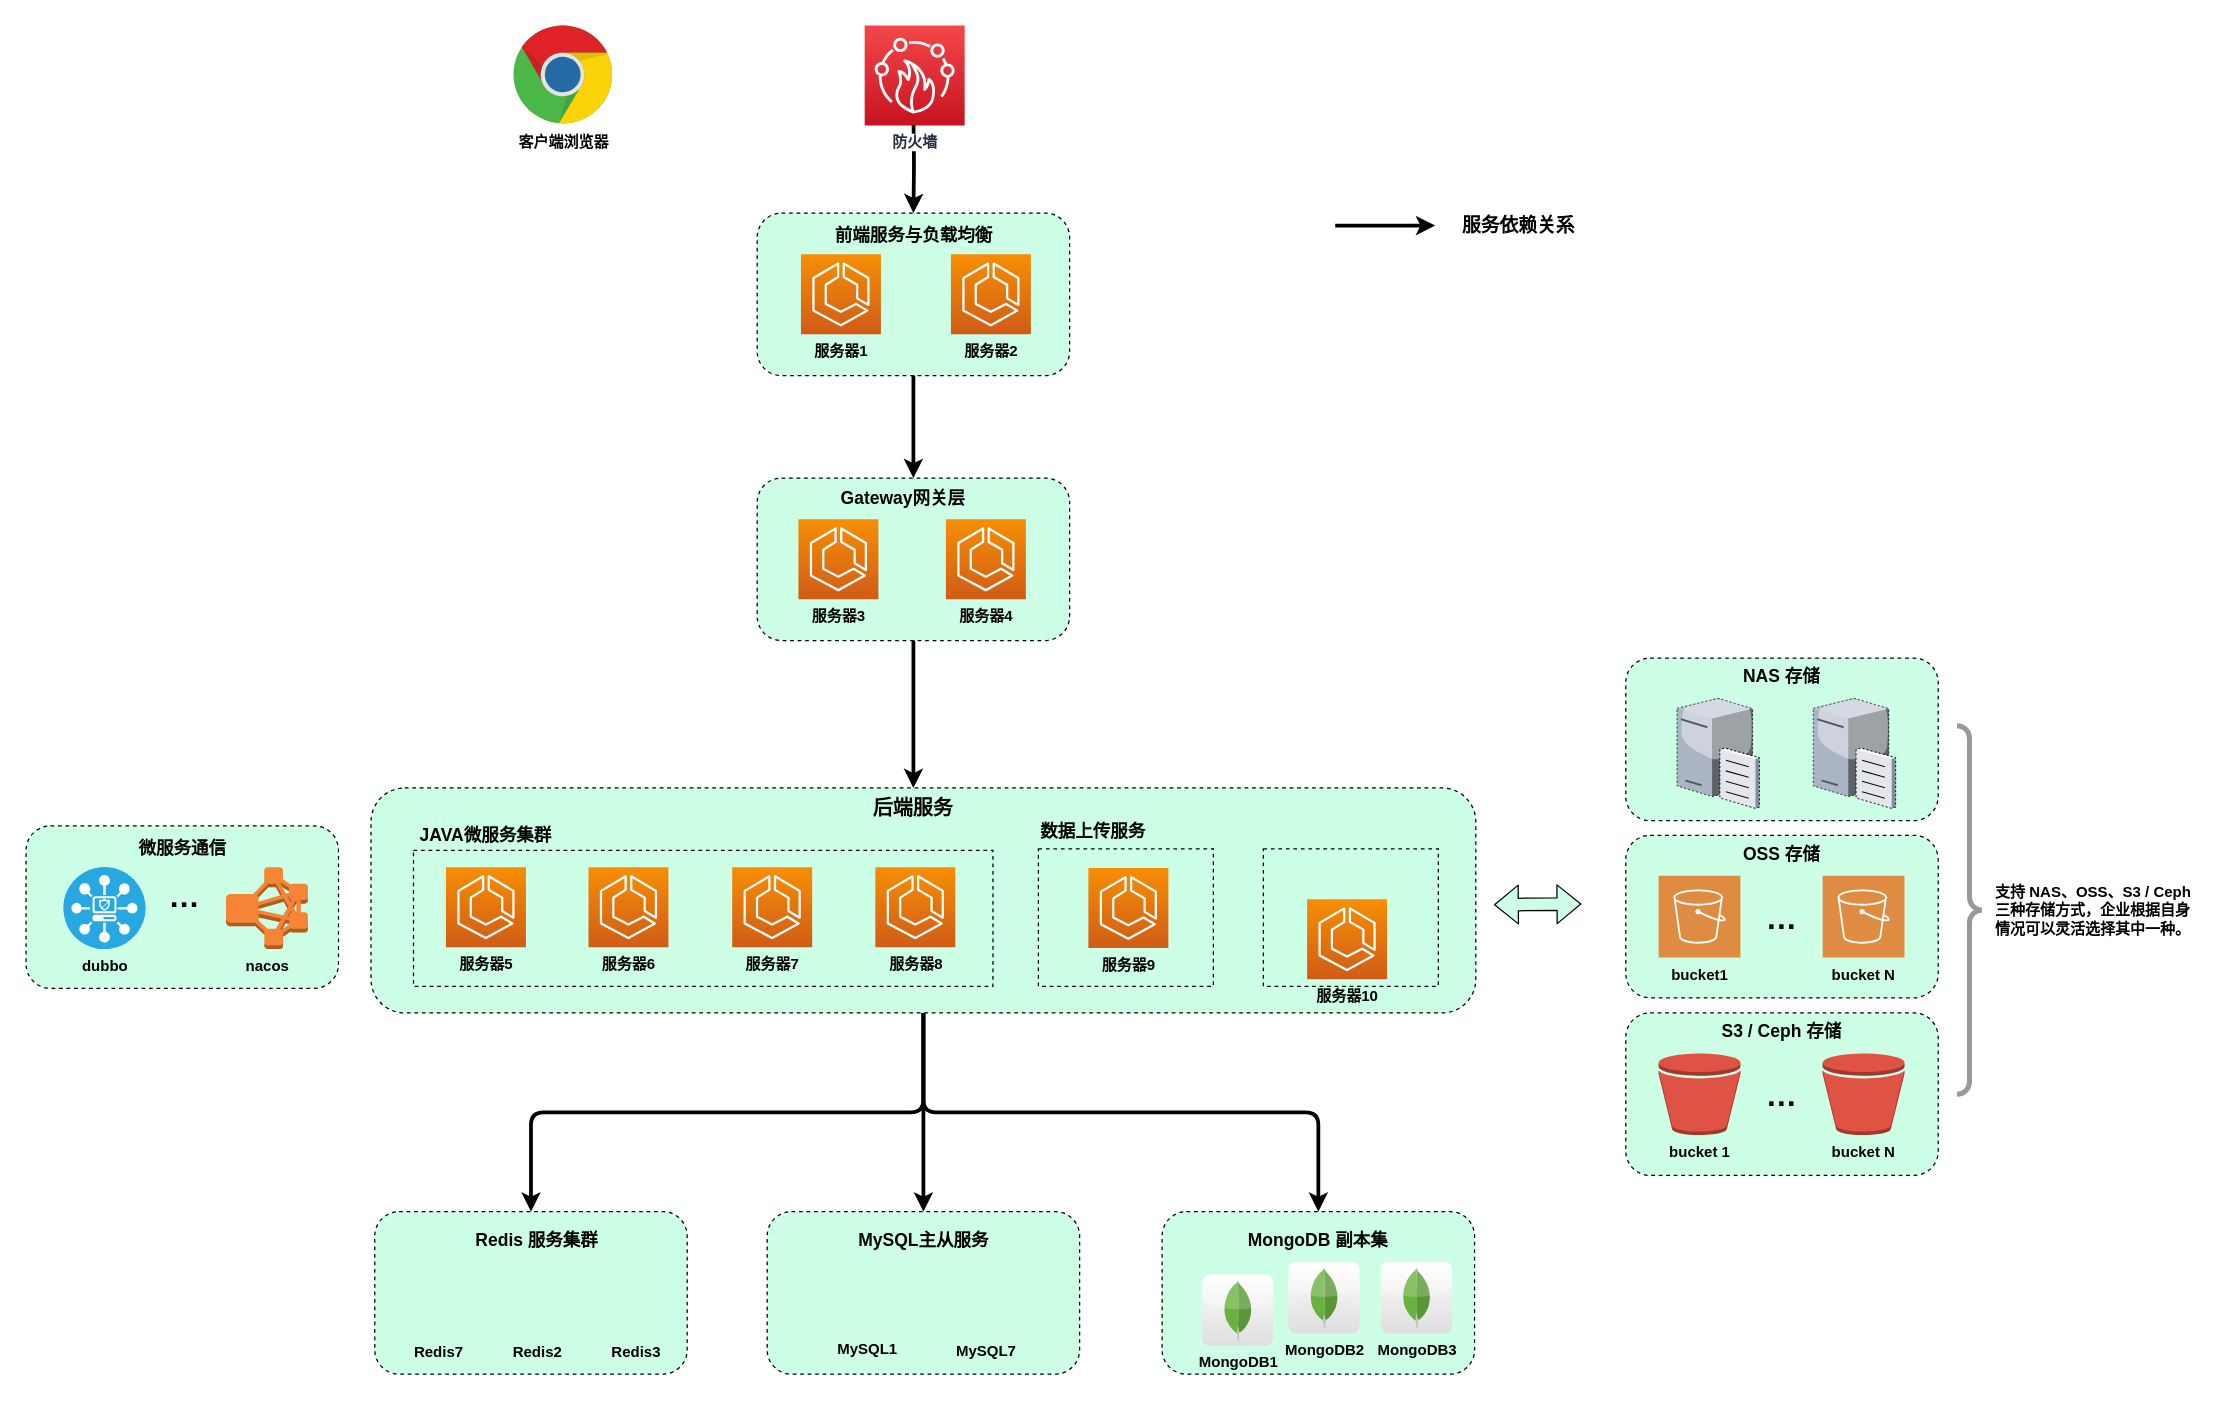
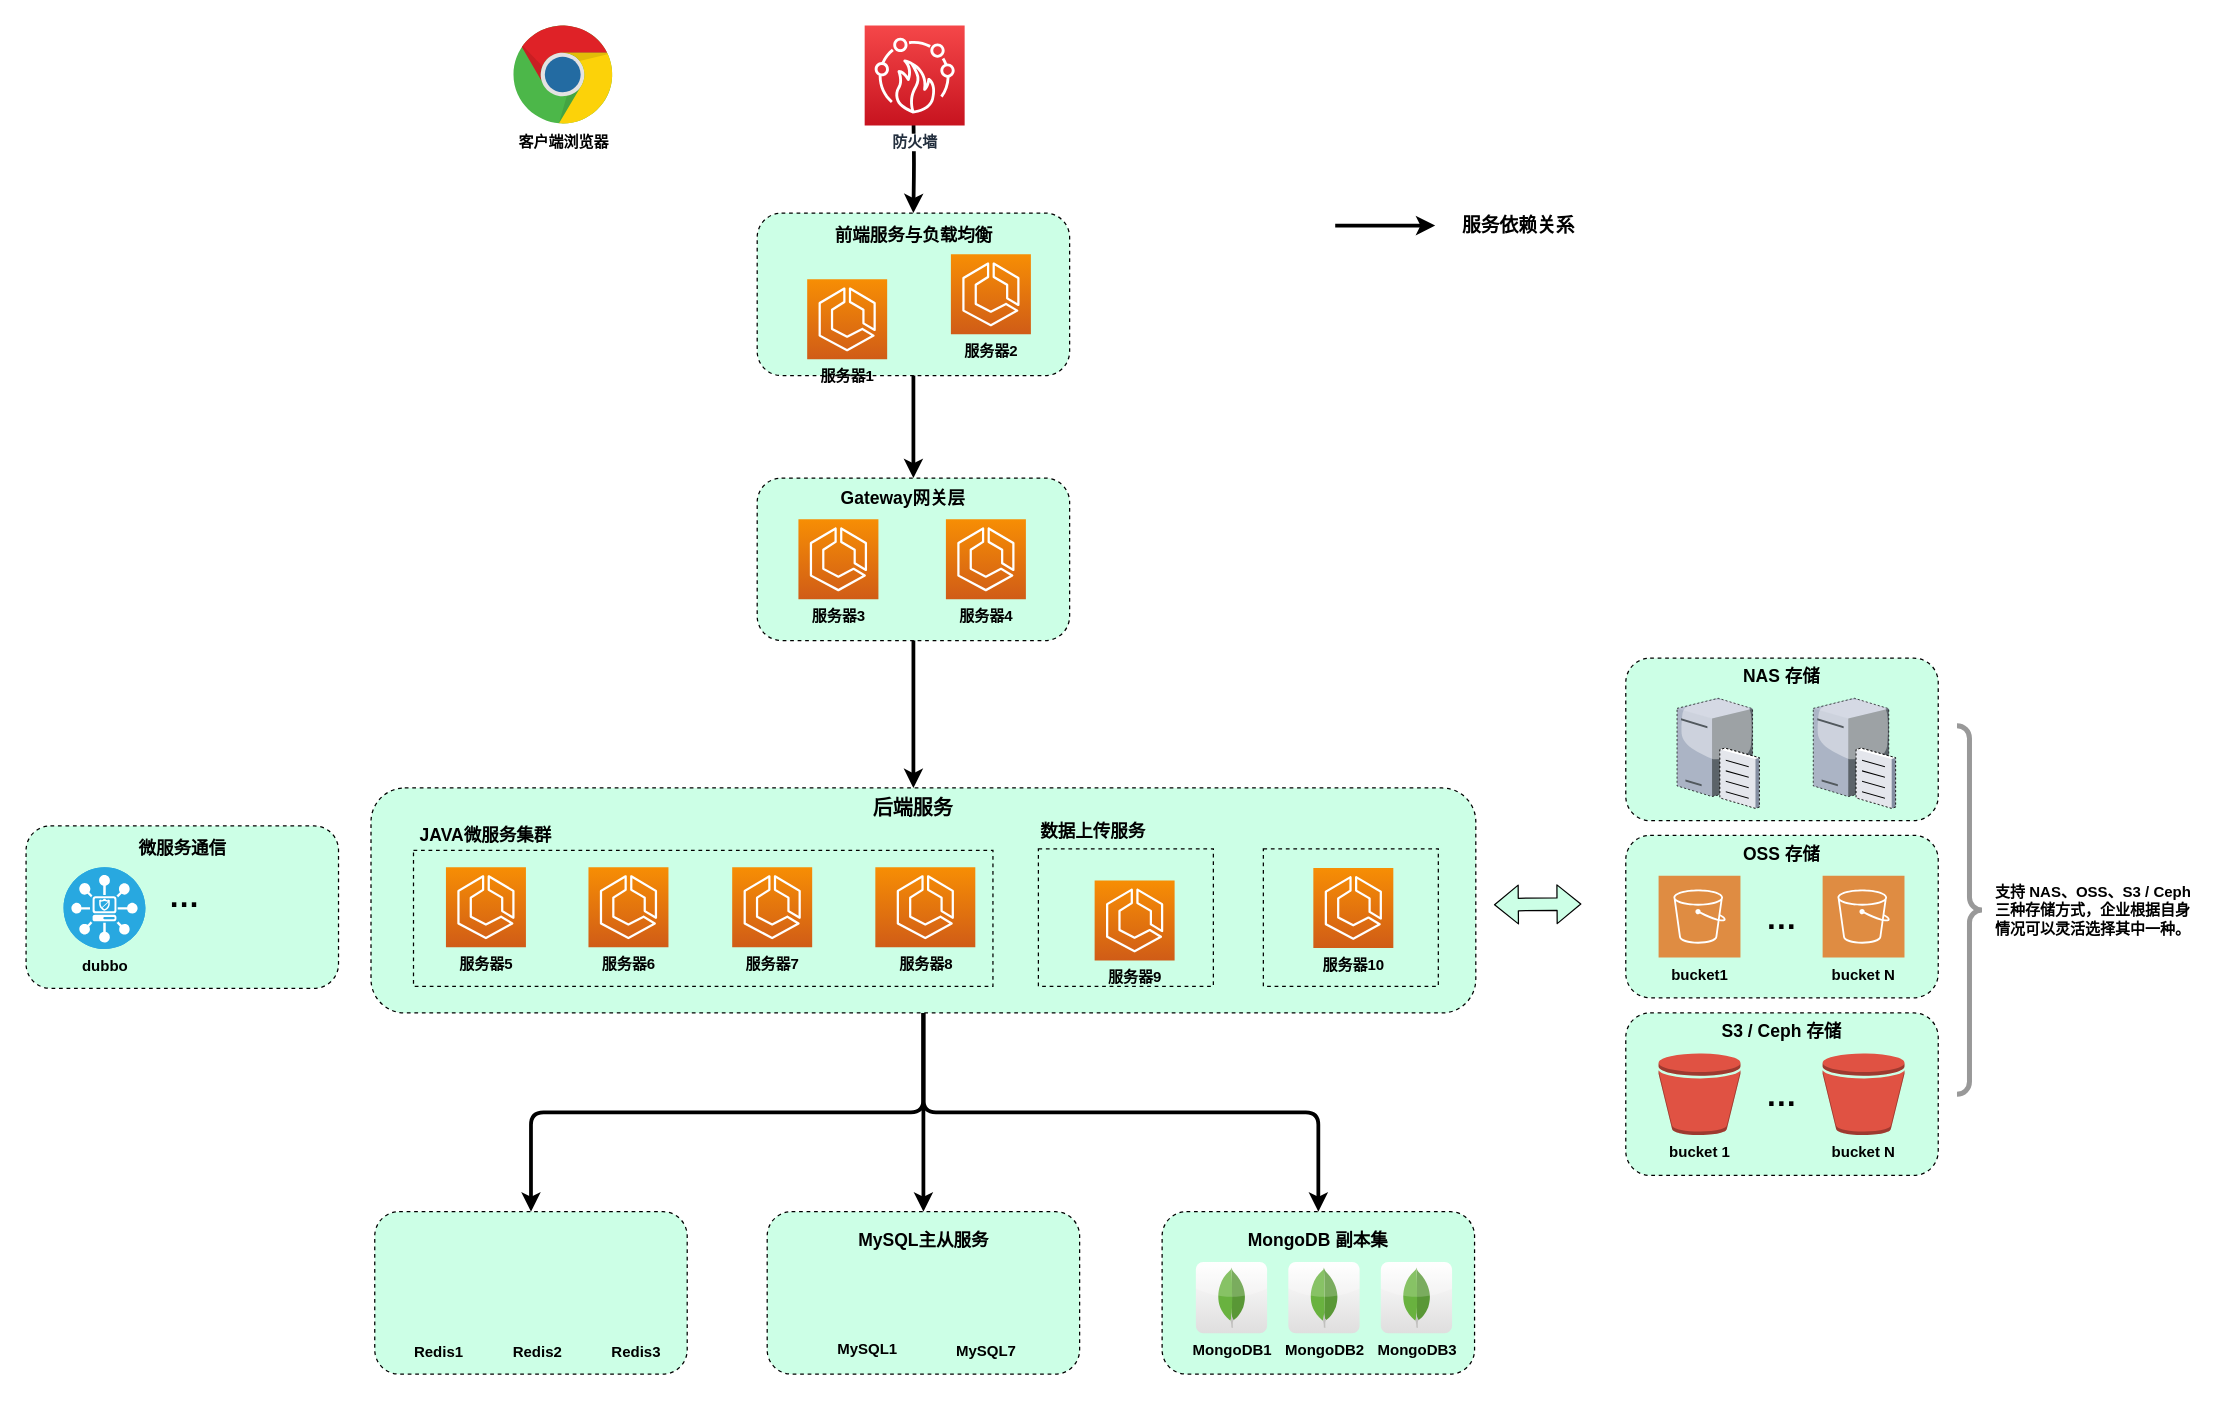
node "服务器1": moved (841, 294) -> (847, 319)
node "服务器8": size 80x80 -> 100x80
node "nacos": removed
node "服务器9": moved (1128, 908) -> (1134, 921)
node "服务器10": moved (1347, 939) -> (1353, 908)
node "Redis 服务集群": removed
node "MongoDB1": moved (1238, 1310) -> (1231, 1298)
node "Redis7": label "Redis7" -> "Redis1"
